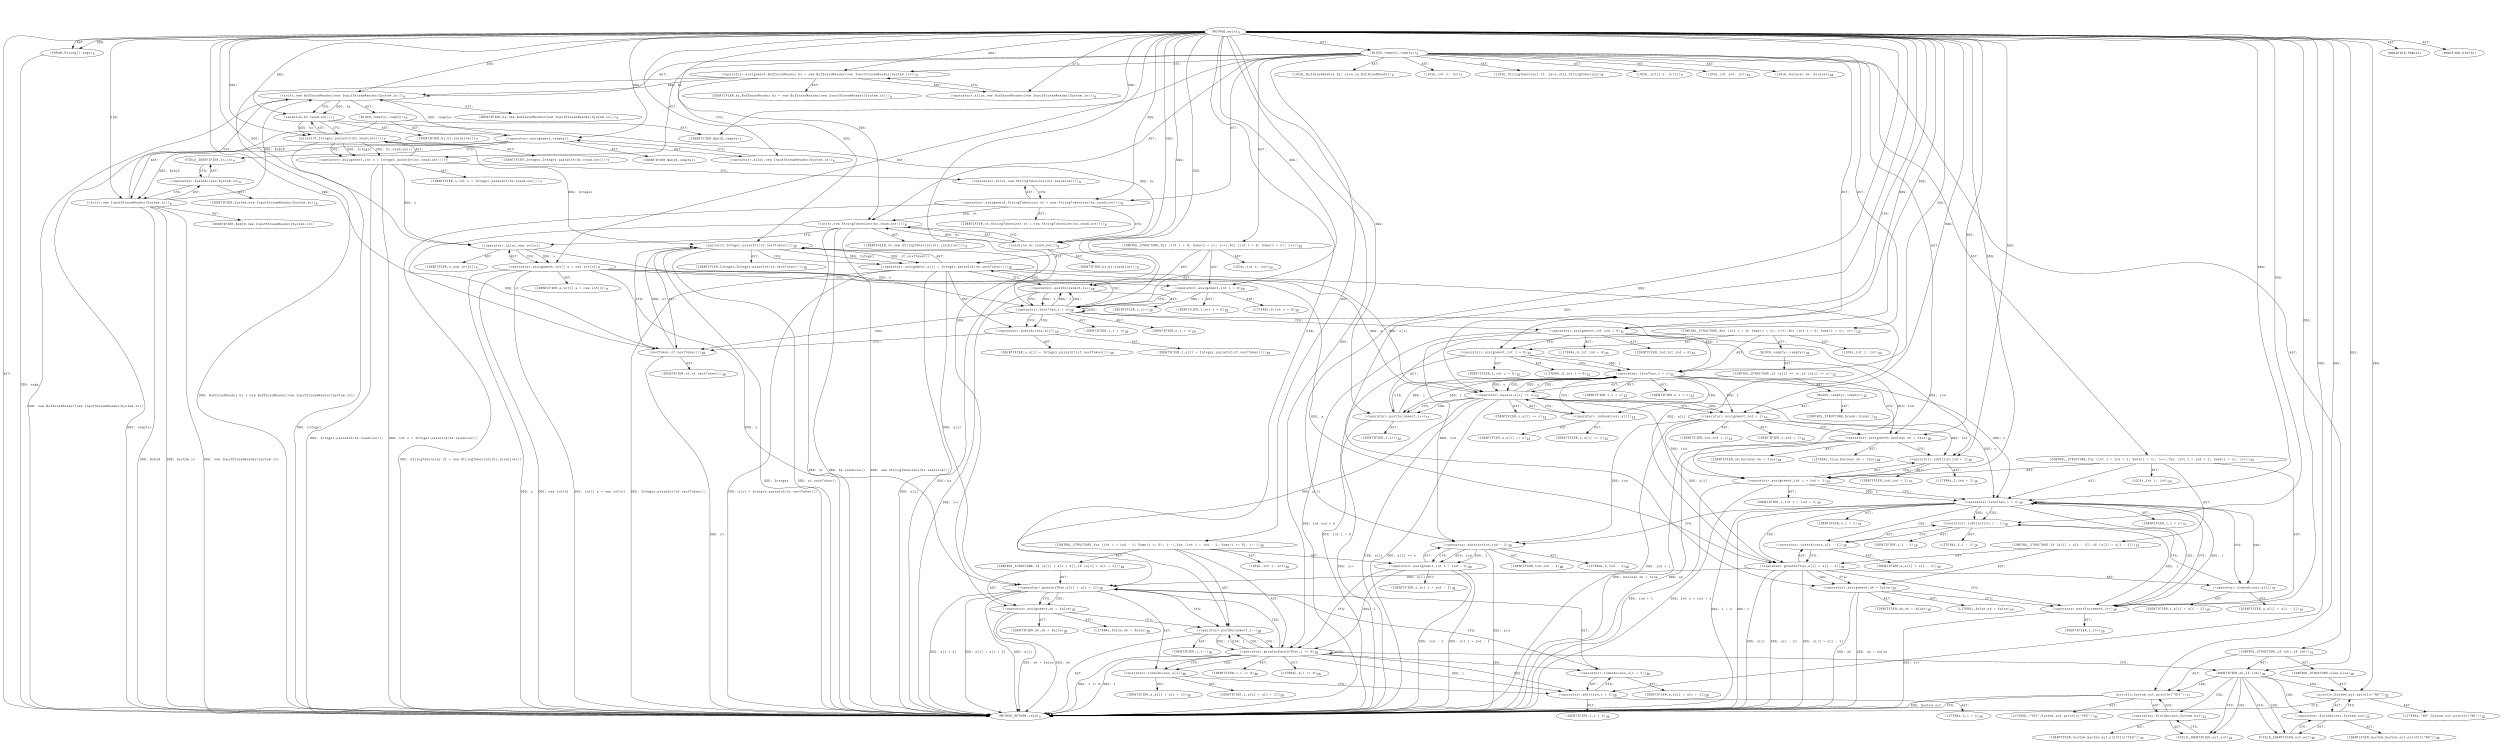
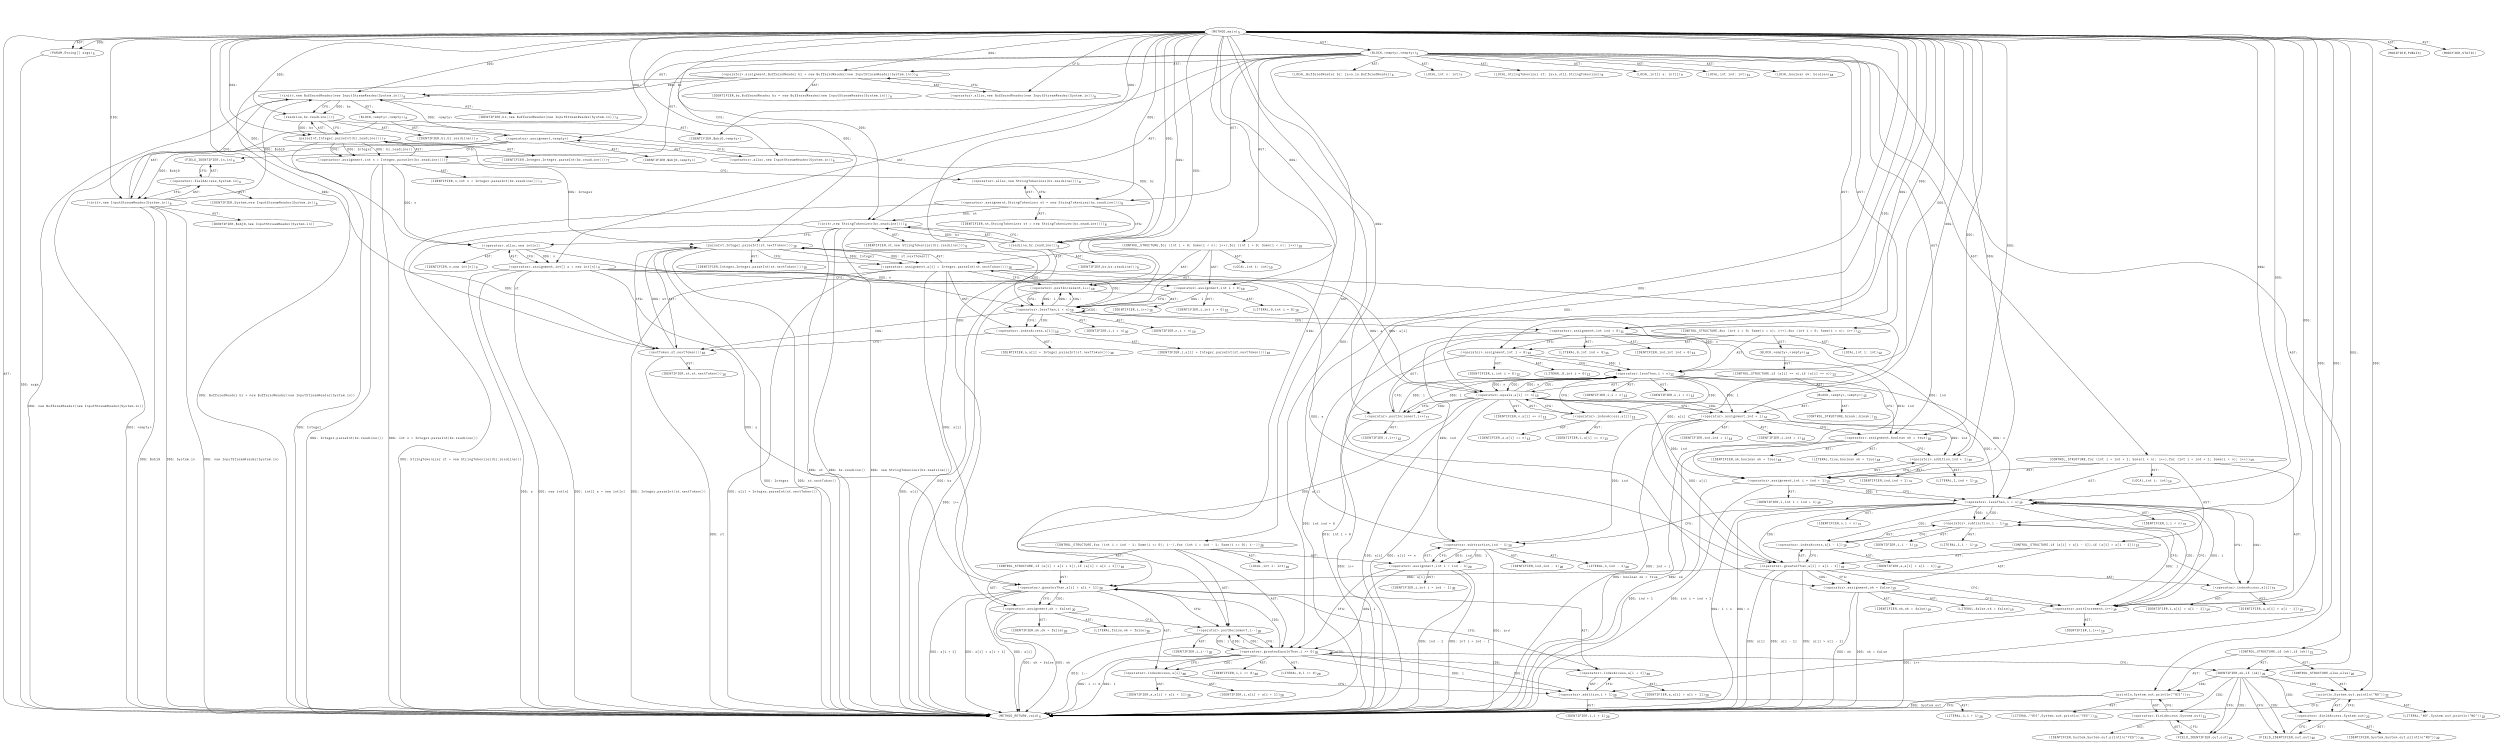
node "(IDENTIFIER,a,int[] a = new int[n])": removed
edge "(<operator>.postDecrement,i--)" -> "(METHOD_RETURN,void)": label "AST: " -> "DDG: i--"
